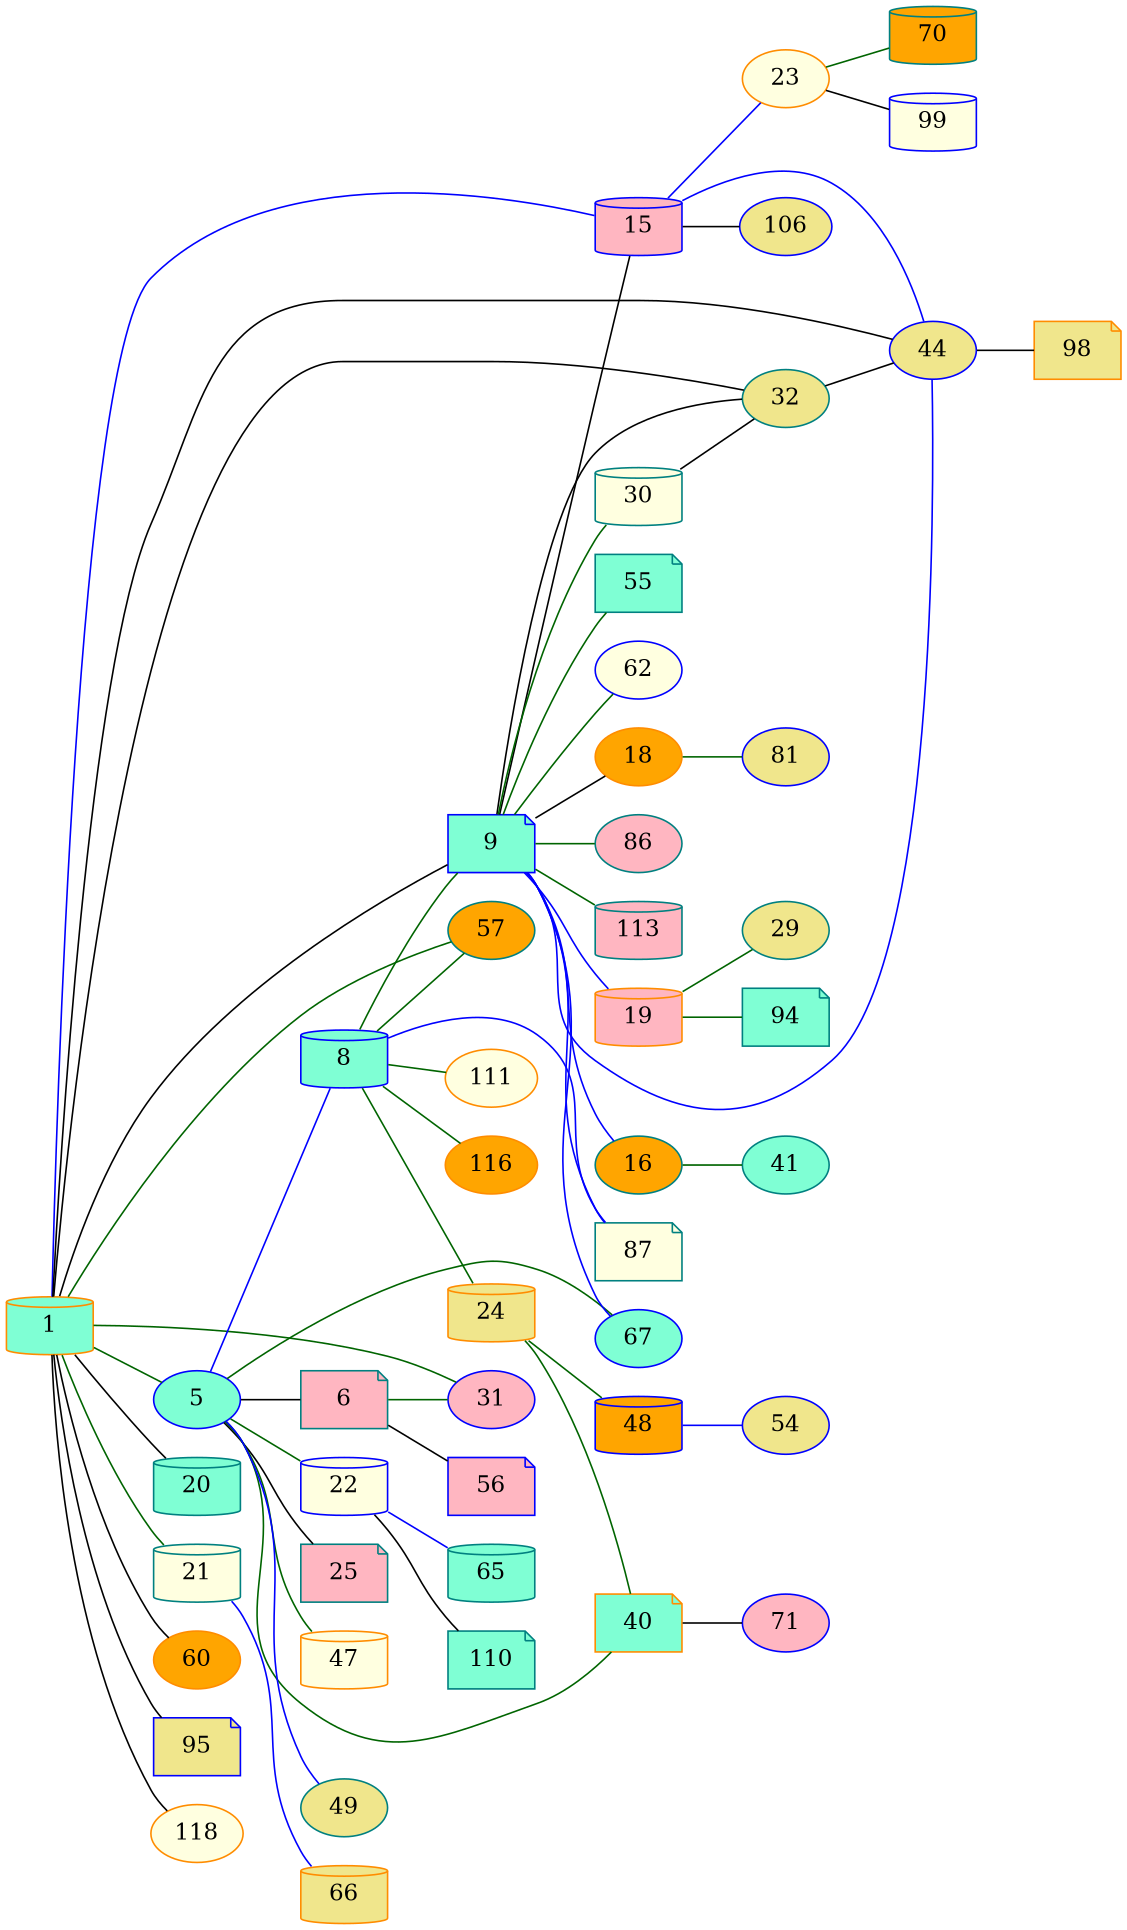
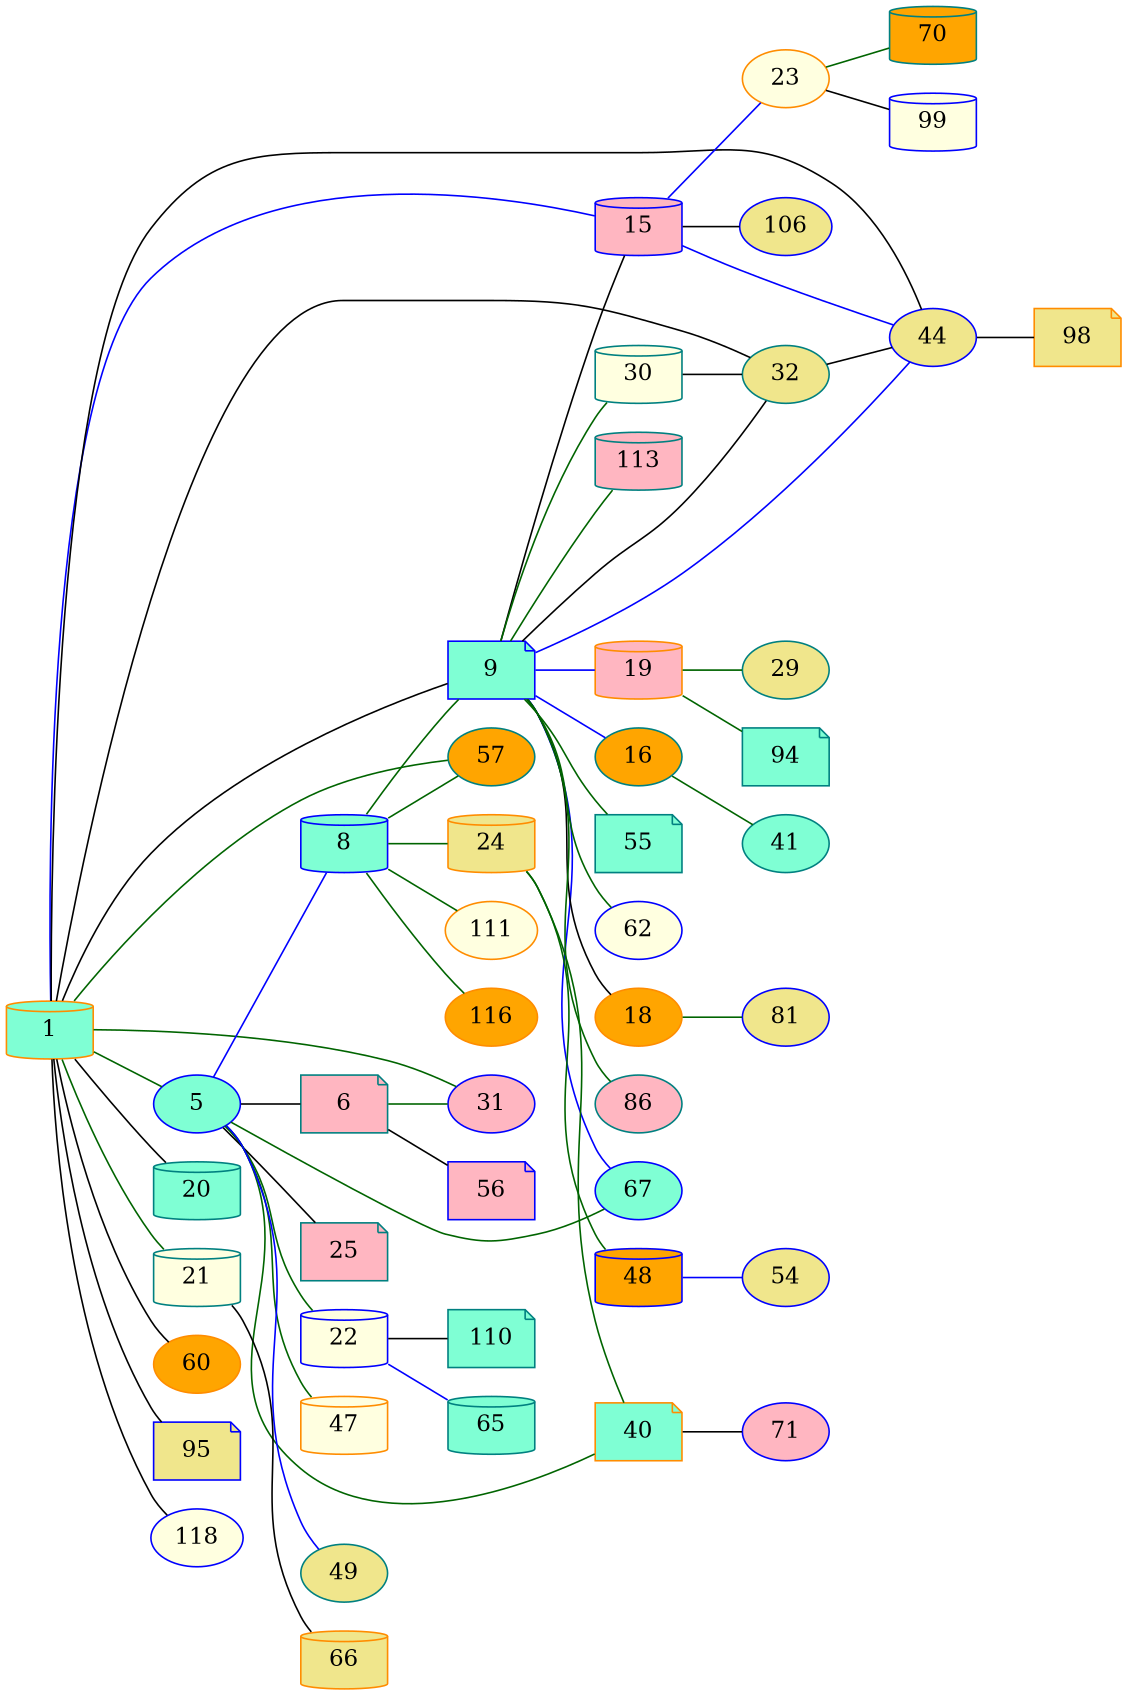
node "87": removed
edge "21" -- "66": color blue -> black
node "118": color darkorange -> blue
